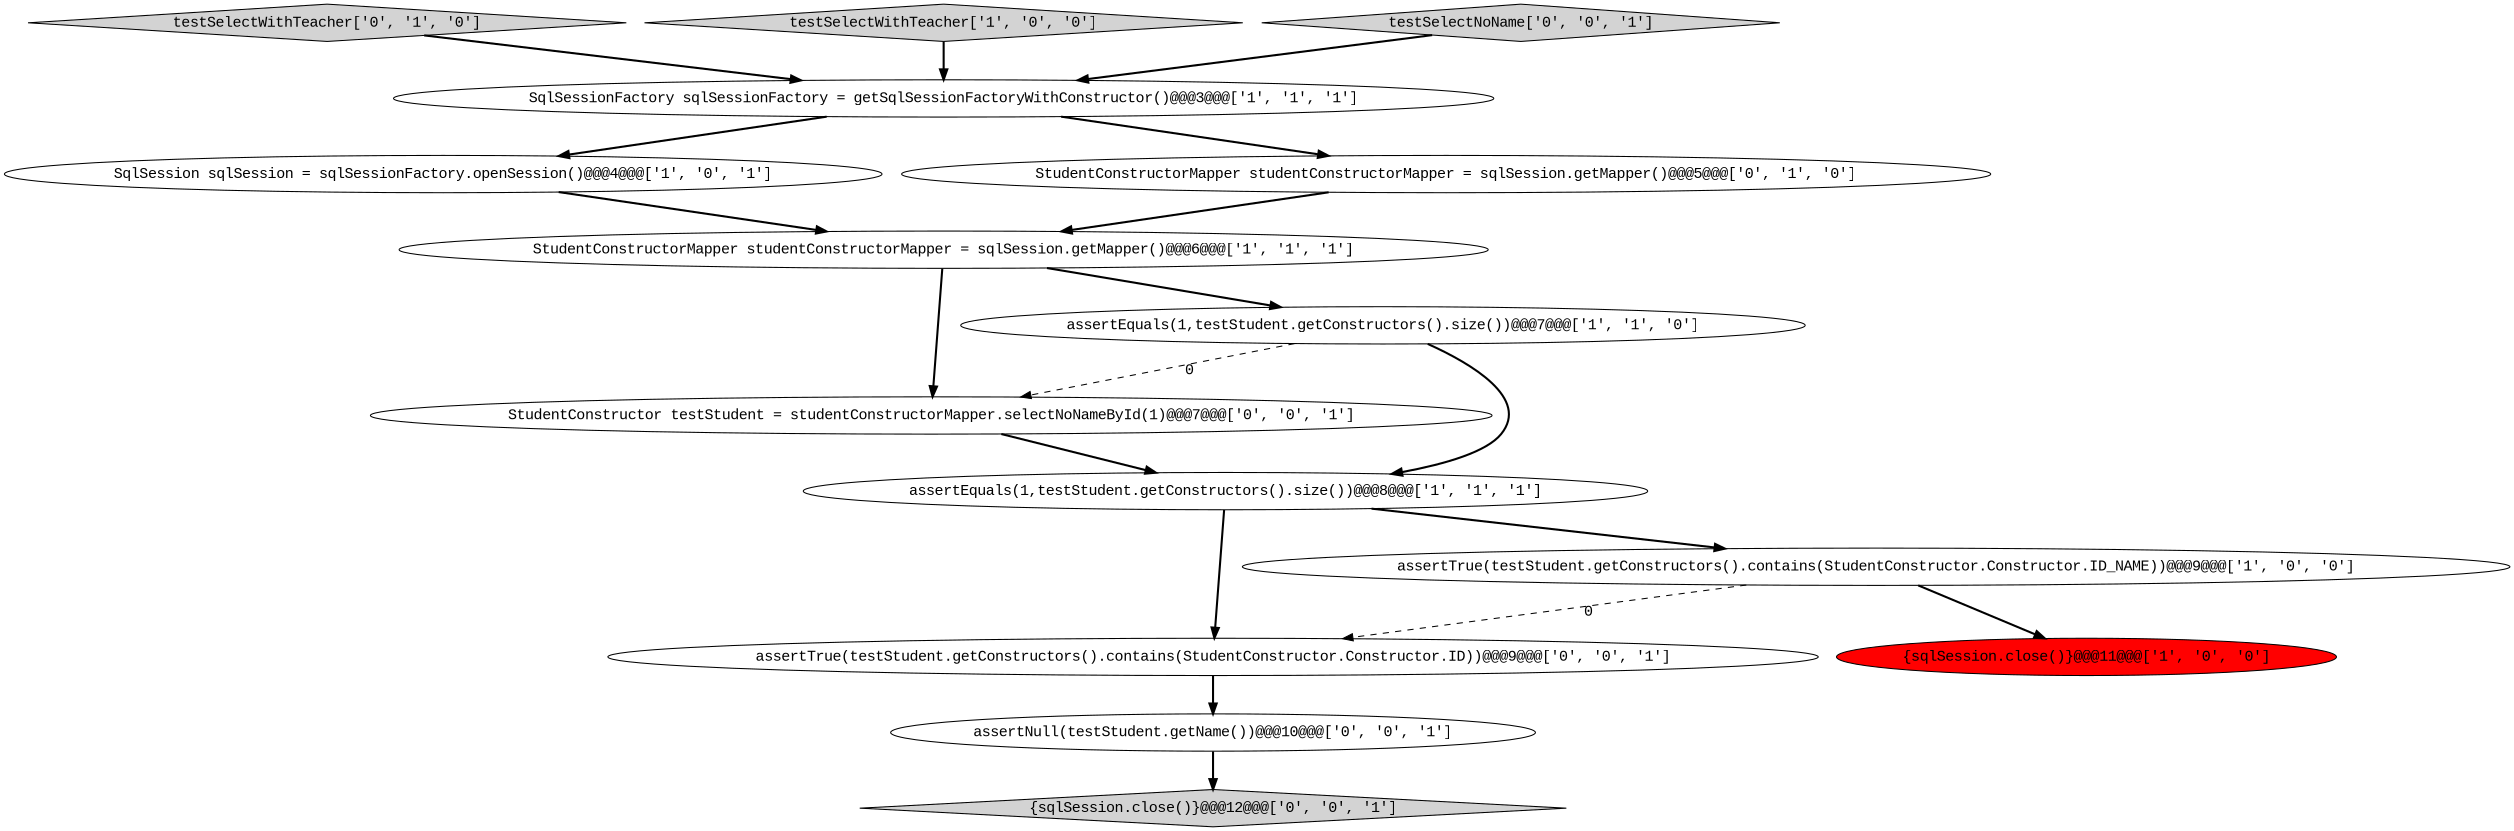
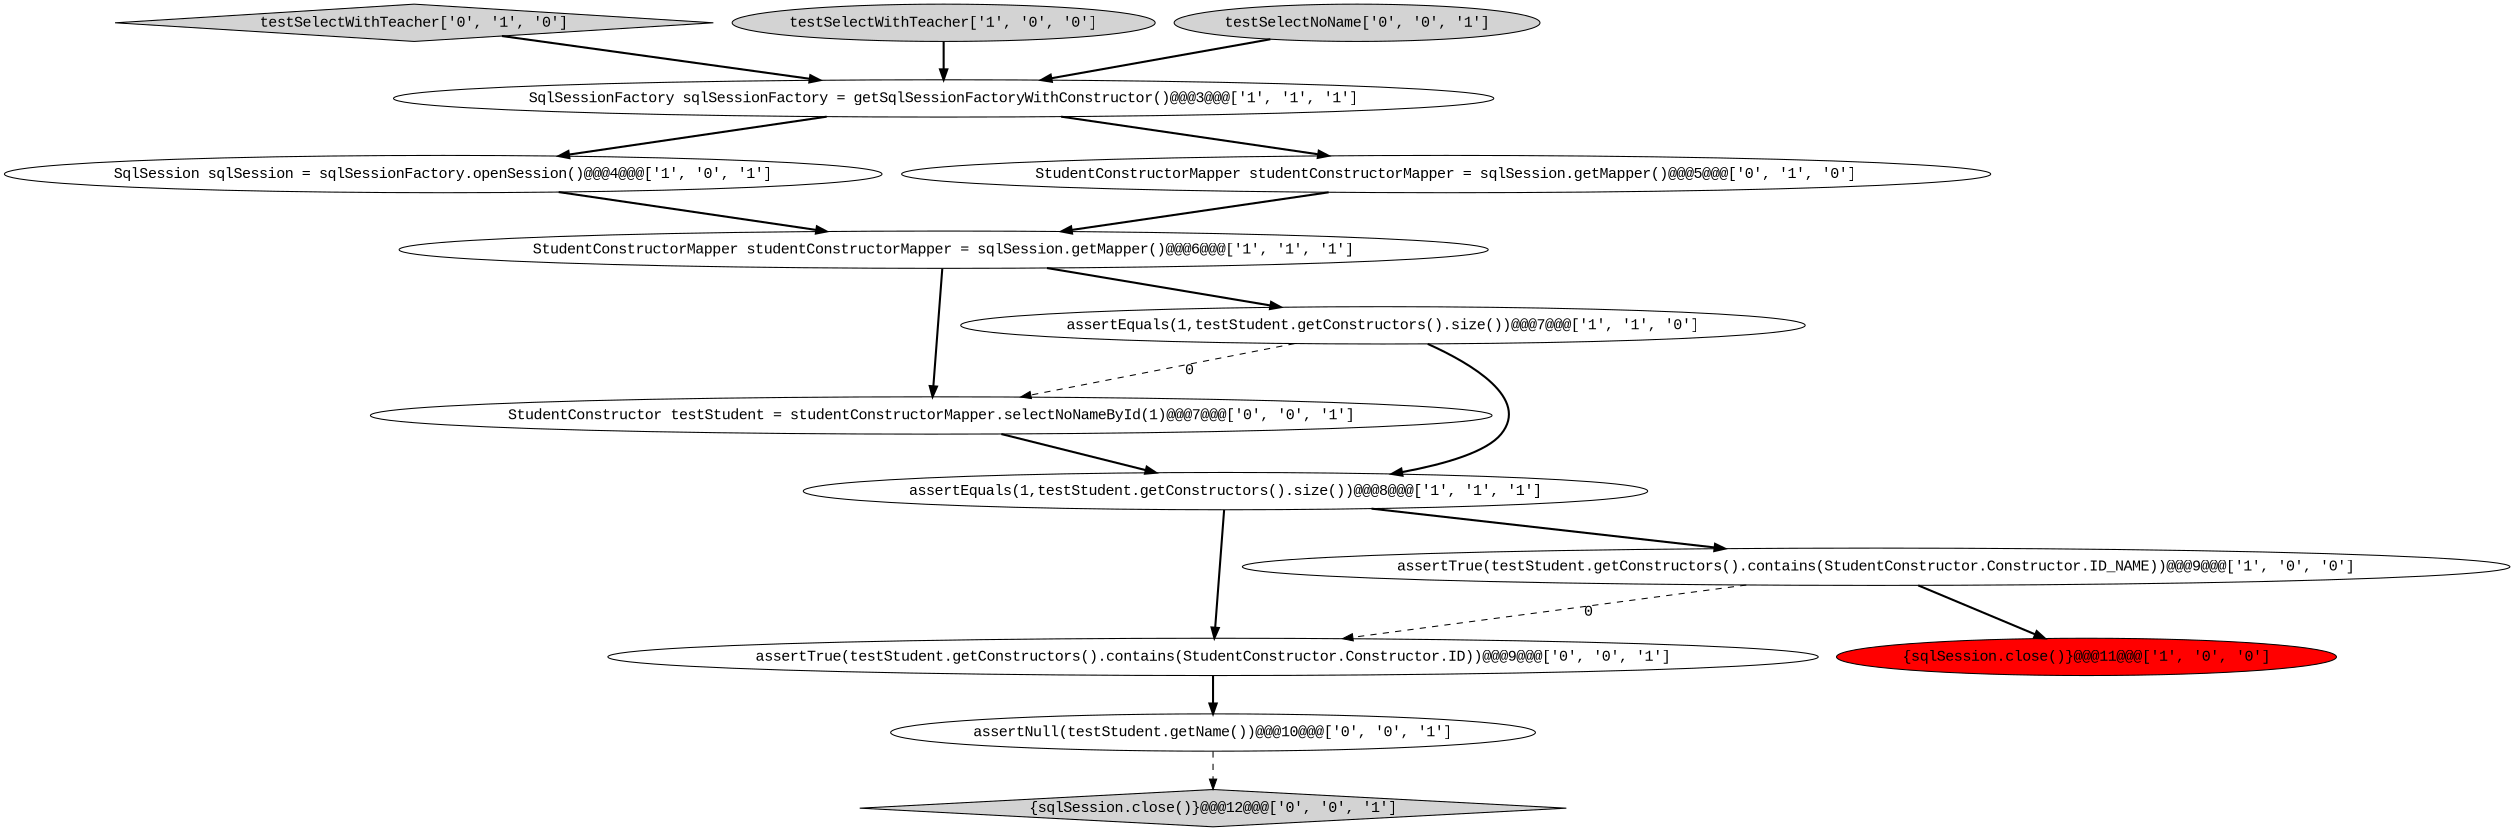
node "testSelectWithTeacher['1', '0', '0']": shape diamond -> ellipse
node "testSelectNoName['0', '0', '1']": shape diamond -> ellipse
edge "assertNull(testStudent.getName())@@@10@@@['0', '0', '1']" -> "{sqlSession.close()}@@@12@@@['0', '0', '1']": style bold -> dashed
